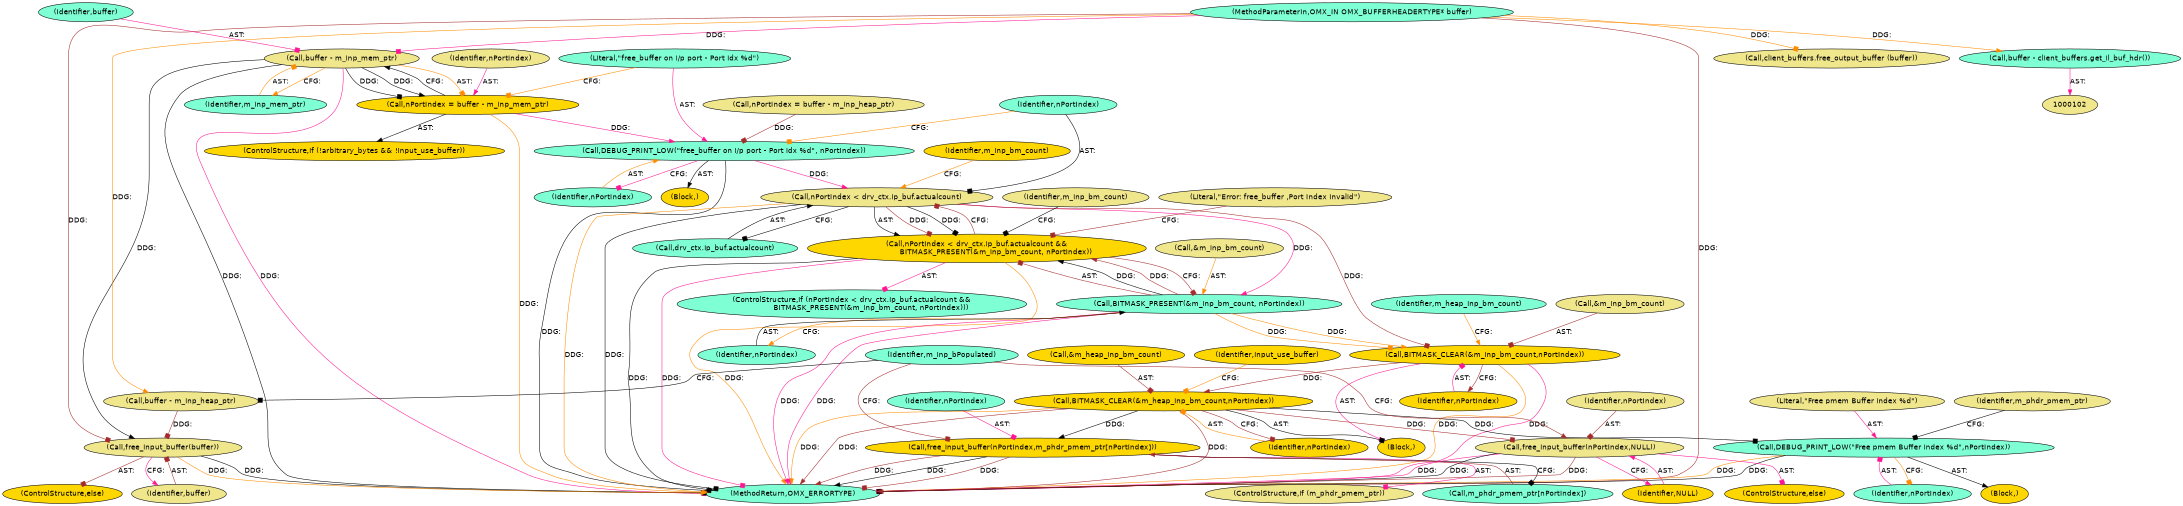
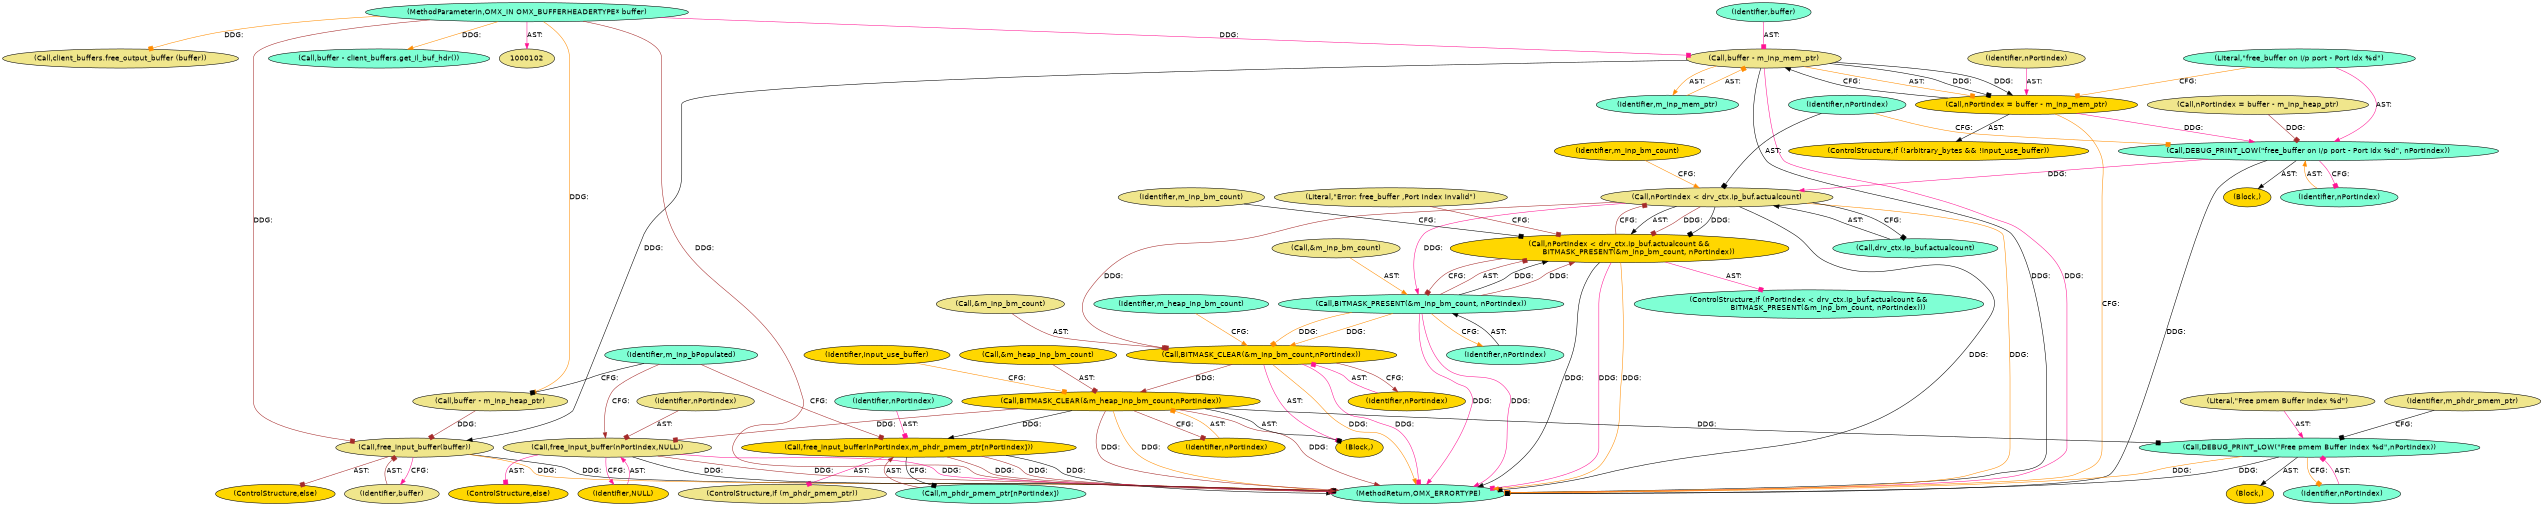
edge "(Call,buffer - client_buffers.get_il_buf_hdr())" -> "1000102": now "(MethodParameterIn,OMX_IN OMX_BUFFERHEADERTYPE* buffer)" -> "1000102"
edge "(Call,buffer - m_inp_mem_ptr)" -> "(Identifier,m_inp_mem_ptr)": label "CFG: " -> "AST: "
edge "(Call,nPortIndex = buffer - m_inp_mem_ptr)" -> "(MethodReturn,OMX_ERRORTYPE)": label "DDG: " -> "CFG: "
